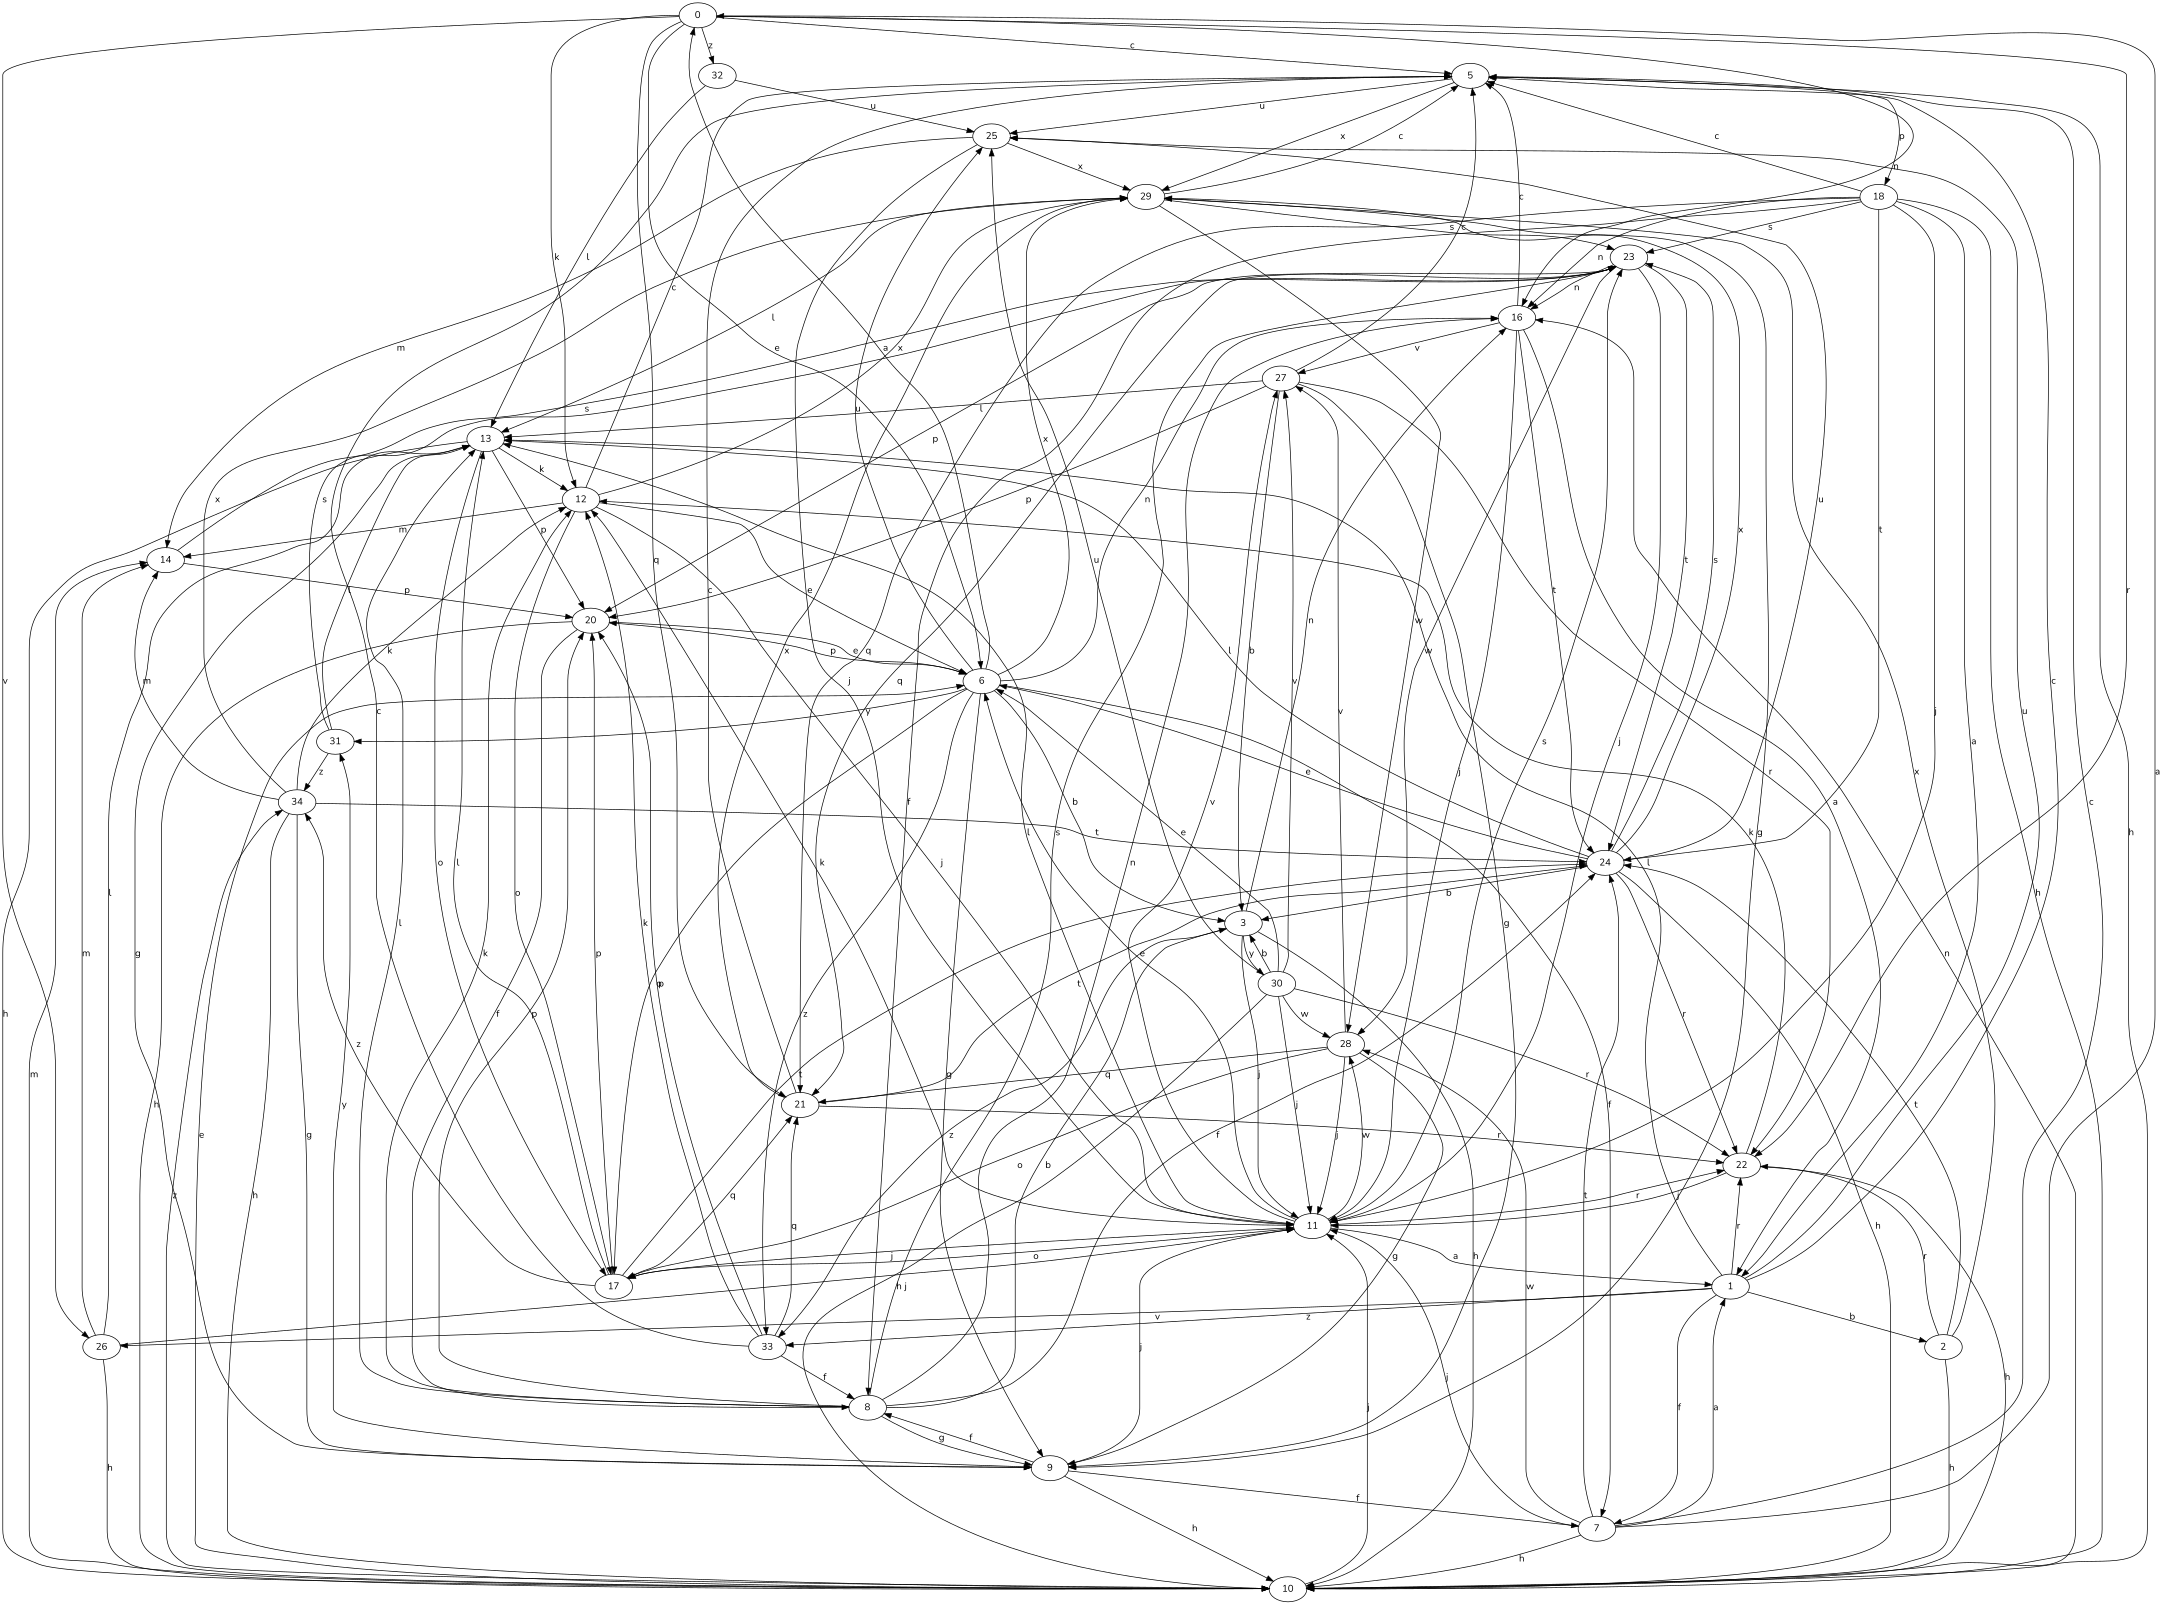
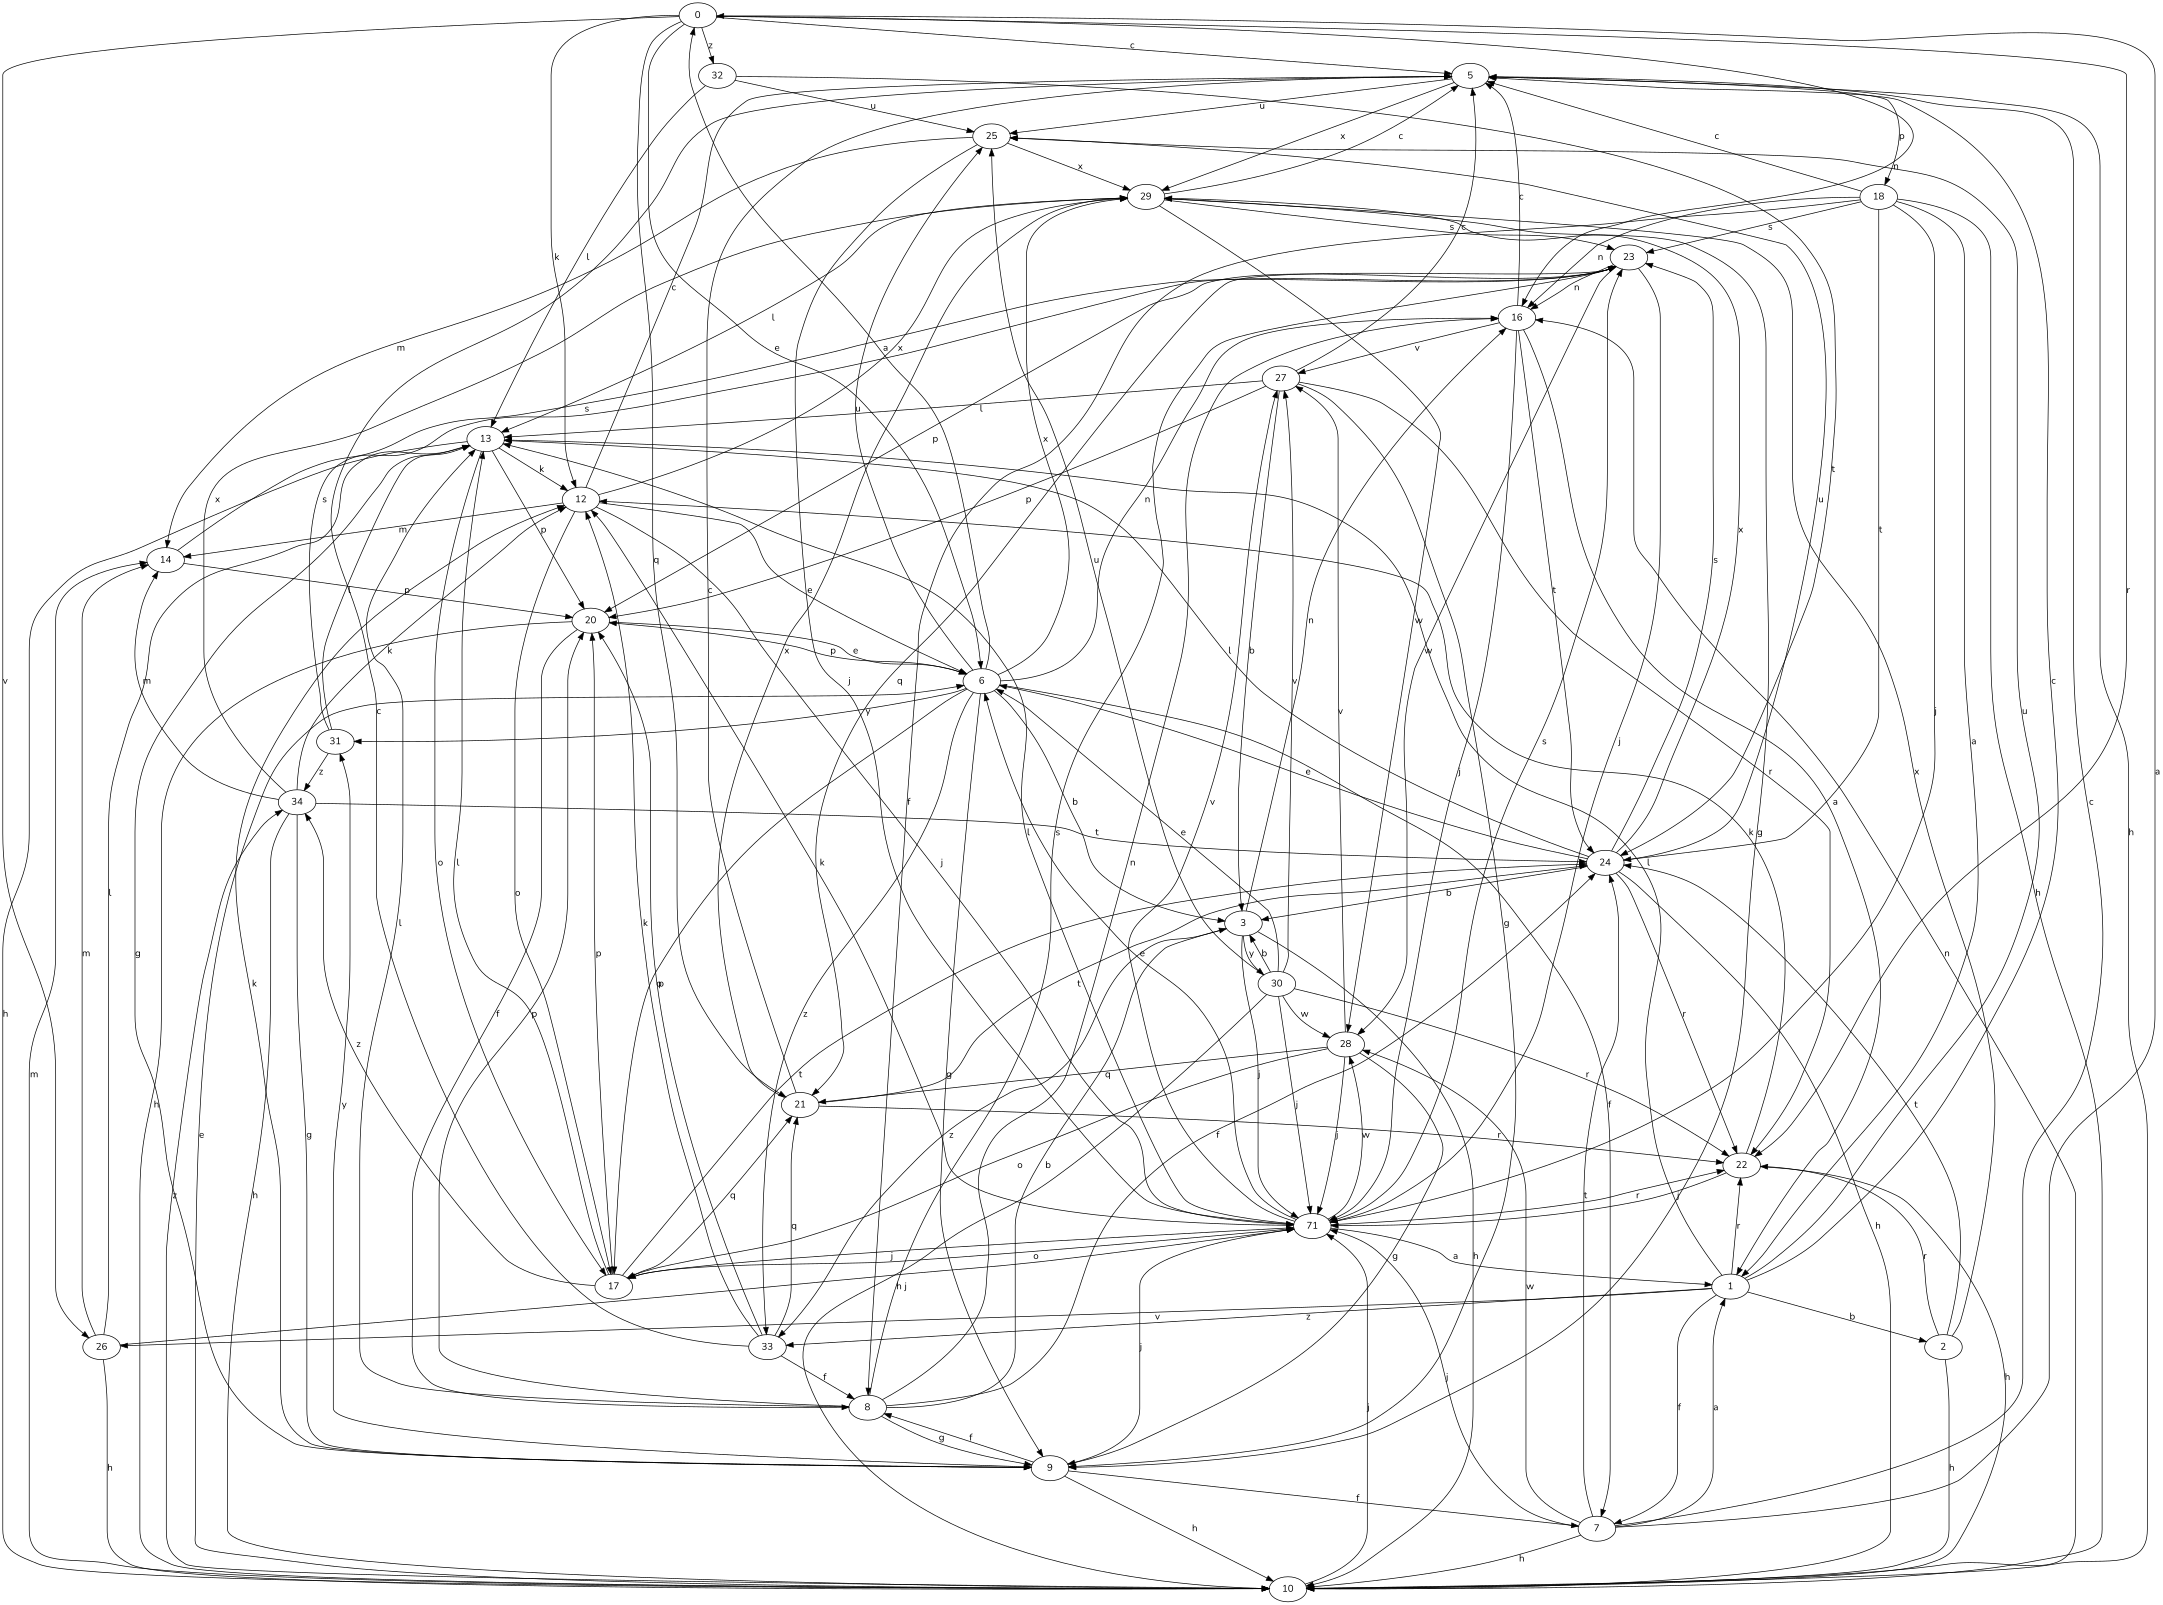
edge "18" -> "21": removed, label "q"
edge "23" -> "24": now "32" -> "24"
edge "8" -> "12": now "9" -> "12"
node "11": label "11" -> "71"
